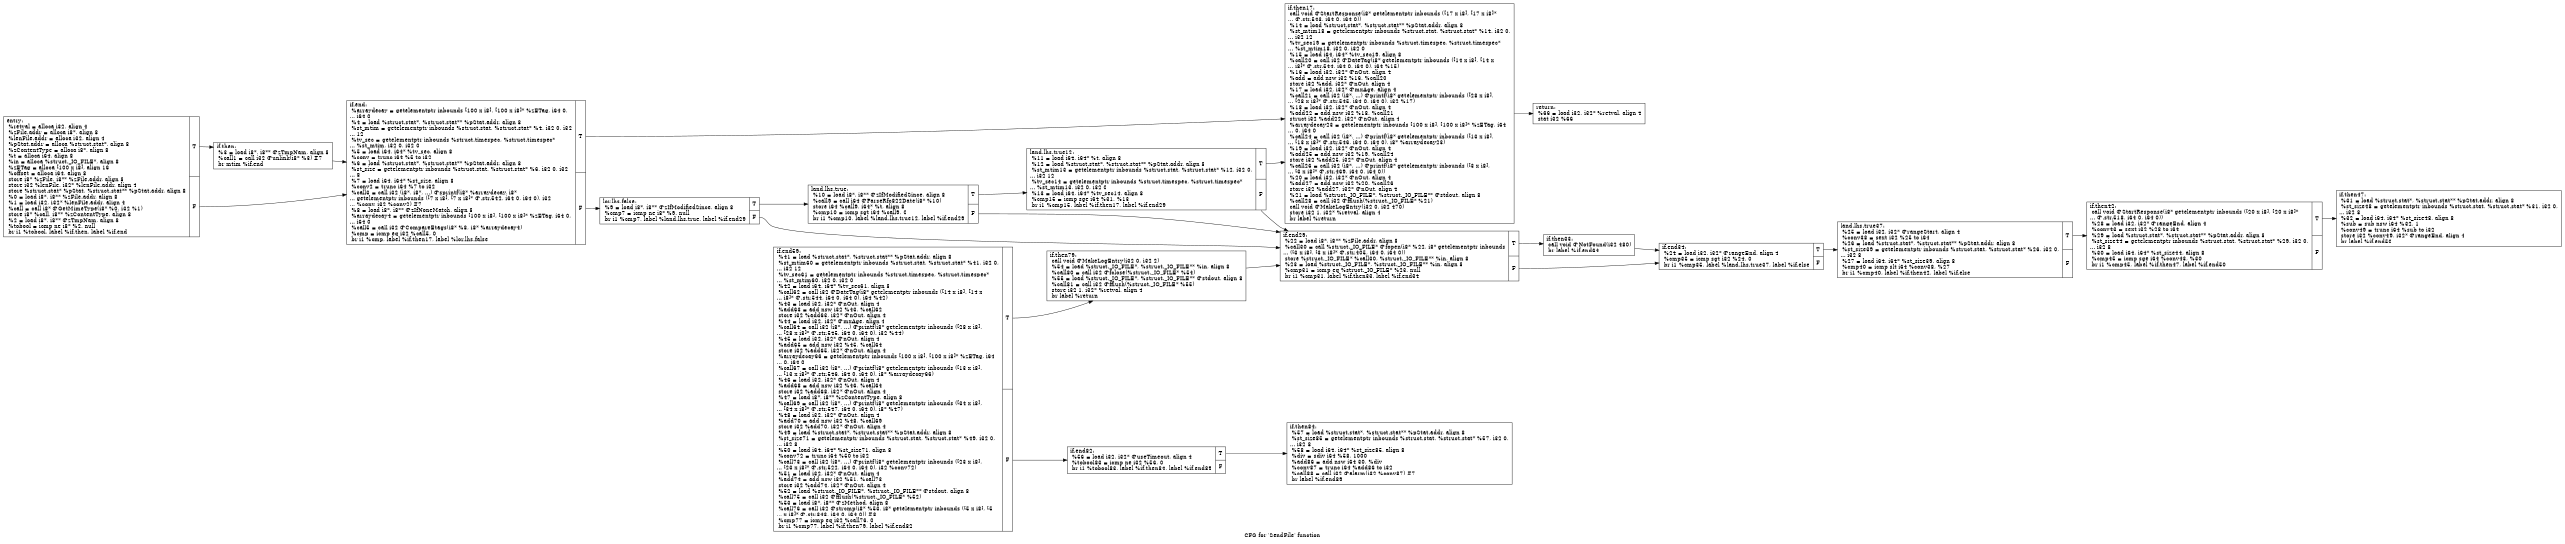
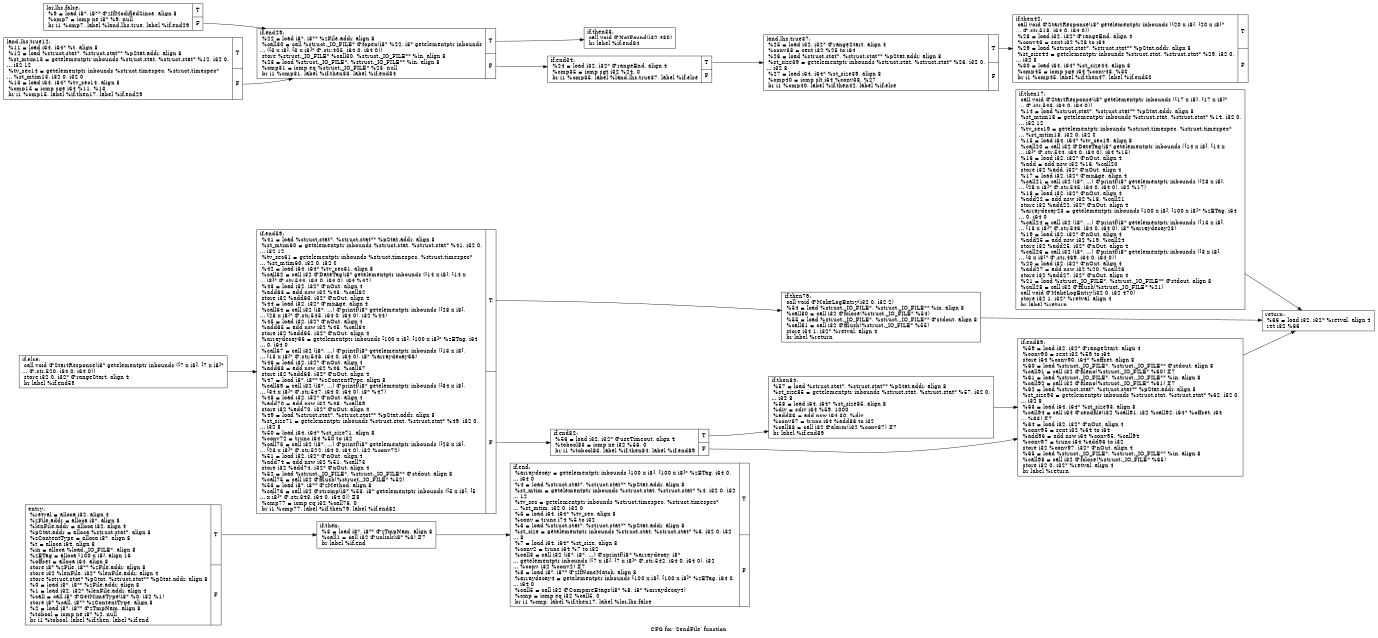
node "if.then17:": text "struct i32 %add22, i32* @nOut, align 4" -> "store i32 %add22, i32* @nOut, align 4"
node "return:": text "stat i32 %66" -> "ret i32 %66"
edge "if.end:" -> "if.then17:": removed
node "if.end:": text "%conv = trunc i64 %5 to i32" -> "%conv = trunc i74 %5 to i32"
node "entry:": text "%in = alloca %struct._IO_FILE*, align 8" -> "%in = alloca %load._IO_FILE*, align 8"
edge "land.lhs.true12:" -> "if.then17:": removed
node "if.then:": text "br mtim %if.end" -> "br label %if.end"
node "land.lhs.true12:": text "%cmp15 = icmp sge i64 %31, %13" -> "%cmp15 = icmp sge i64 %11, %13"
edge "entry:" -> "if.end:": removed
node "land.lhs.true:": removed
edge "if.end:" -> "lor.lhs.false:": removed
node "if.then47:": removed
edge "if.then33:" -> "if.end34:": removed
edge "if.then79:" -> "if.end29:": now "if.then79:" -> "return:"
node "if.then79:": text "store i32 1, i32* %retval, align 4" -> "store i34 1, i32* %retval, align 4"
node "if.else:": added
node "if.end59:": text "%add68 = add nsw i32 %46, %call64" -> "%add68 = add nsw i32 %46, %call67"
node "if.end89:": added
node "if.then84:": text "%div = sdiv i64 %58, 1000" -> "%div = sdiv i64 %59, 1000"
